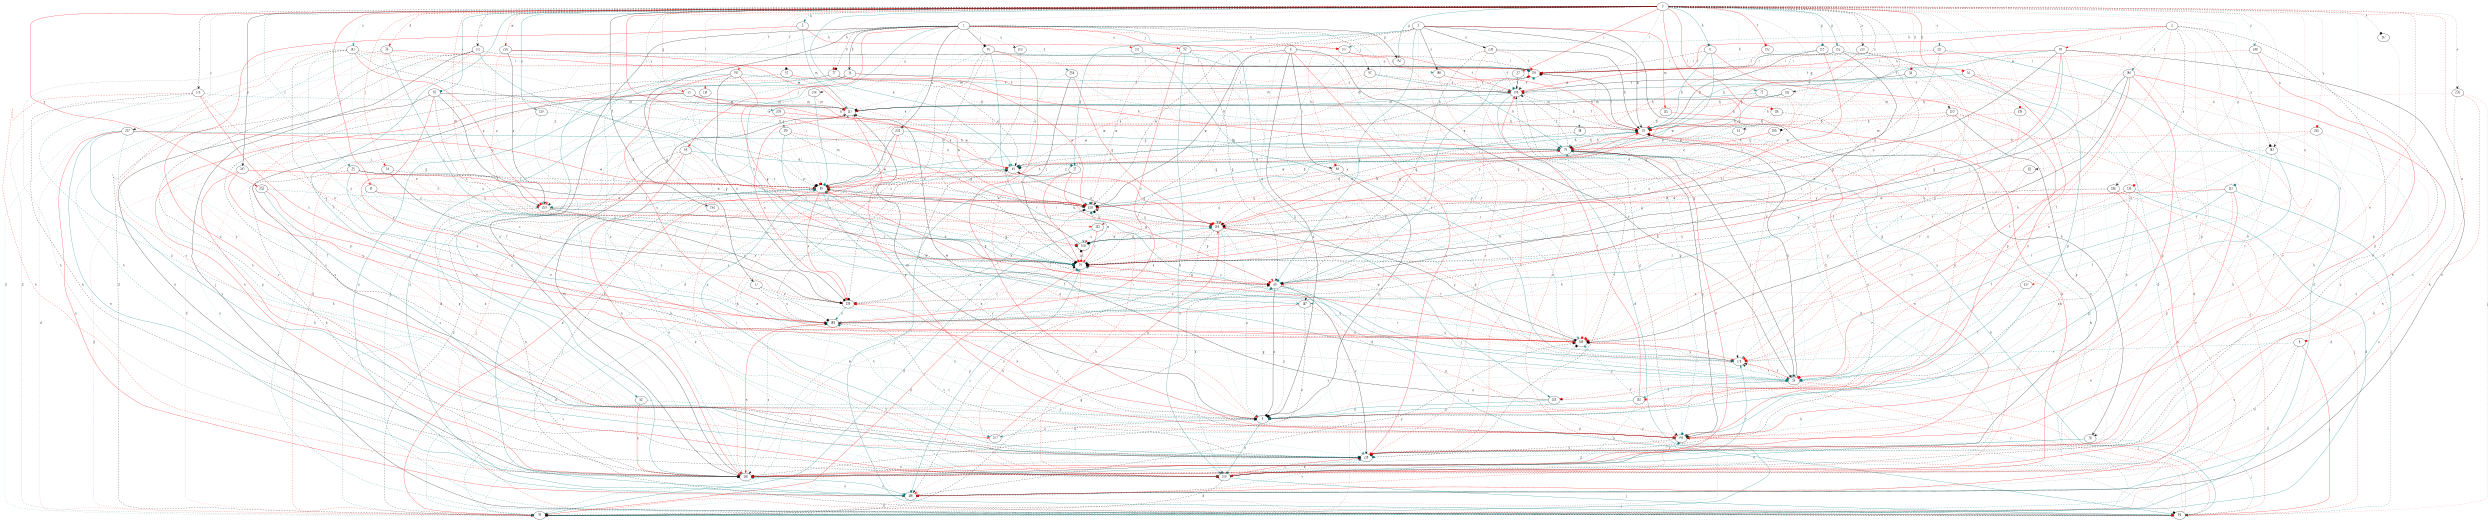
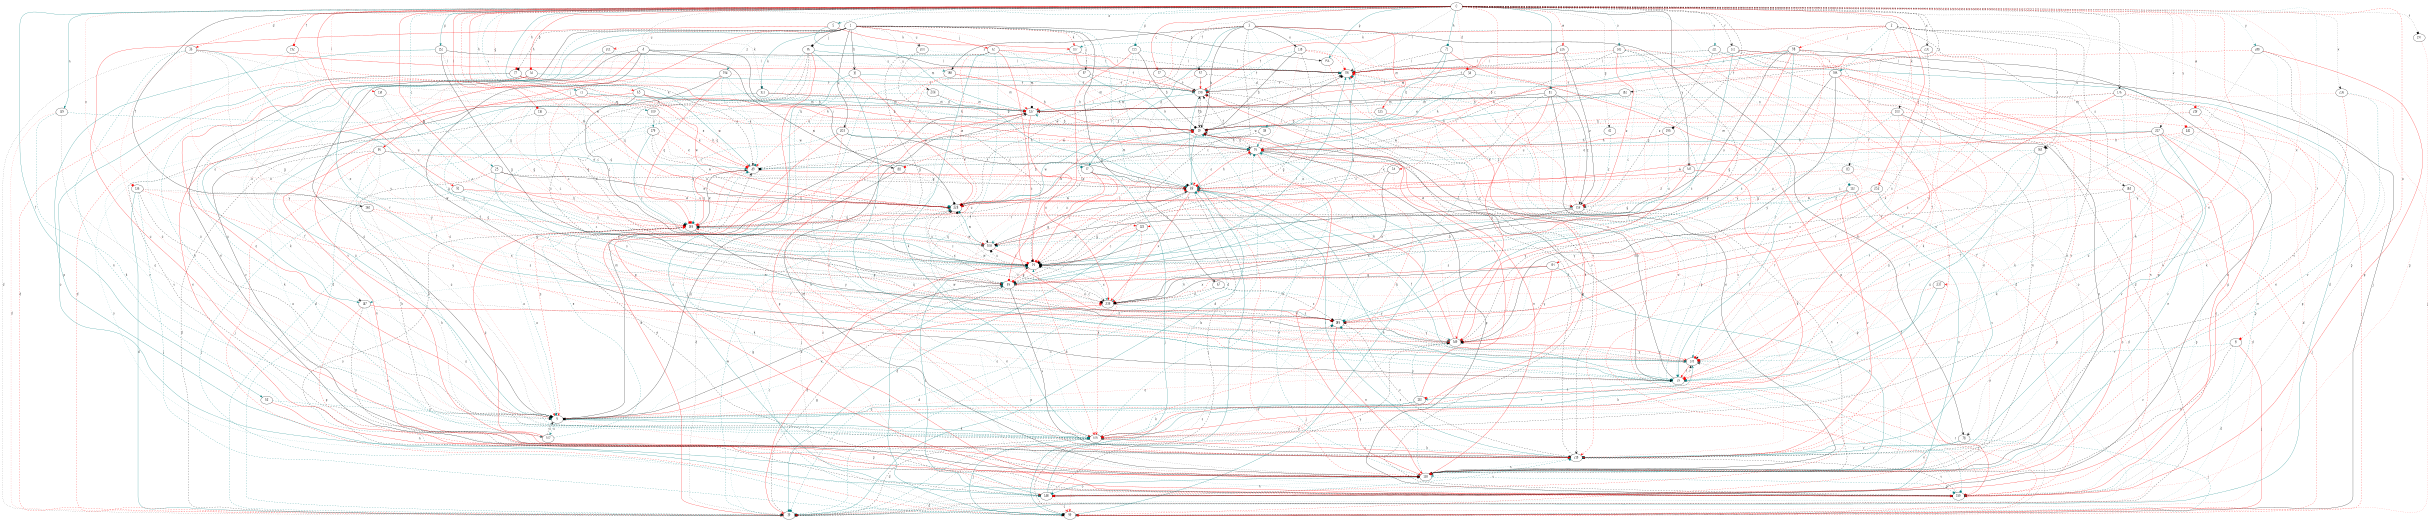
edge "0" -> "65": style dashed -> dotted
edge "191" -> "198": removed, label "t"
edge "59" -> "103": reversed
edge "186" -> "138": style solid -> dashed
